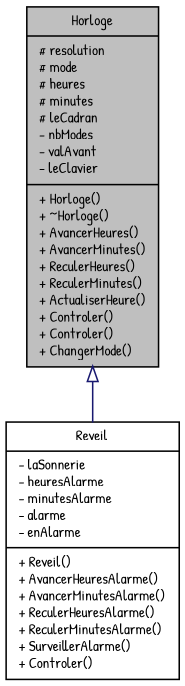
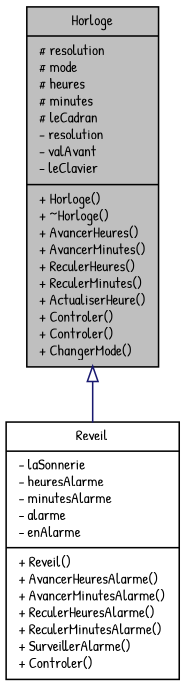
node "Horloge": text "- nbModes" -> "- resolution"
